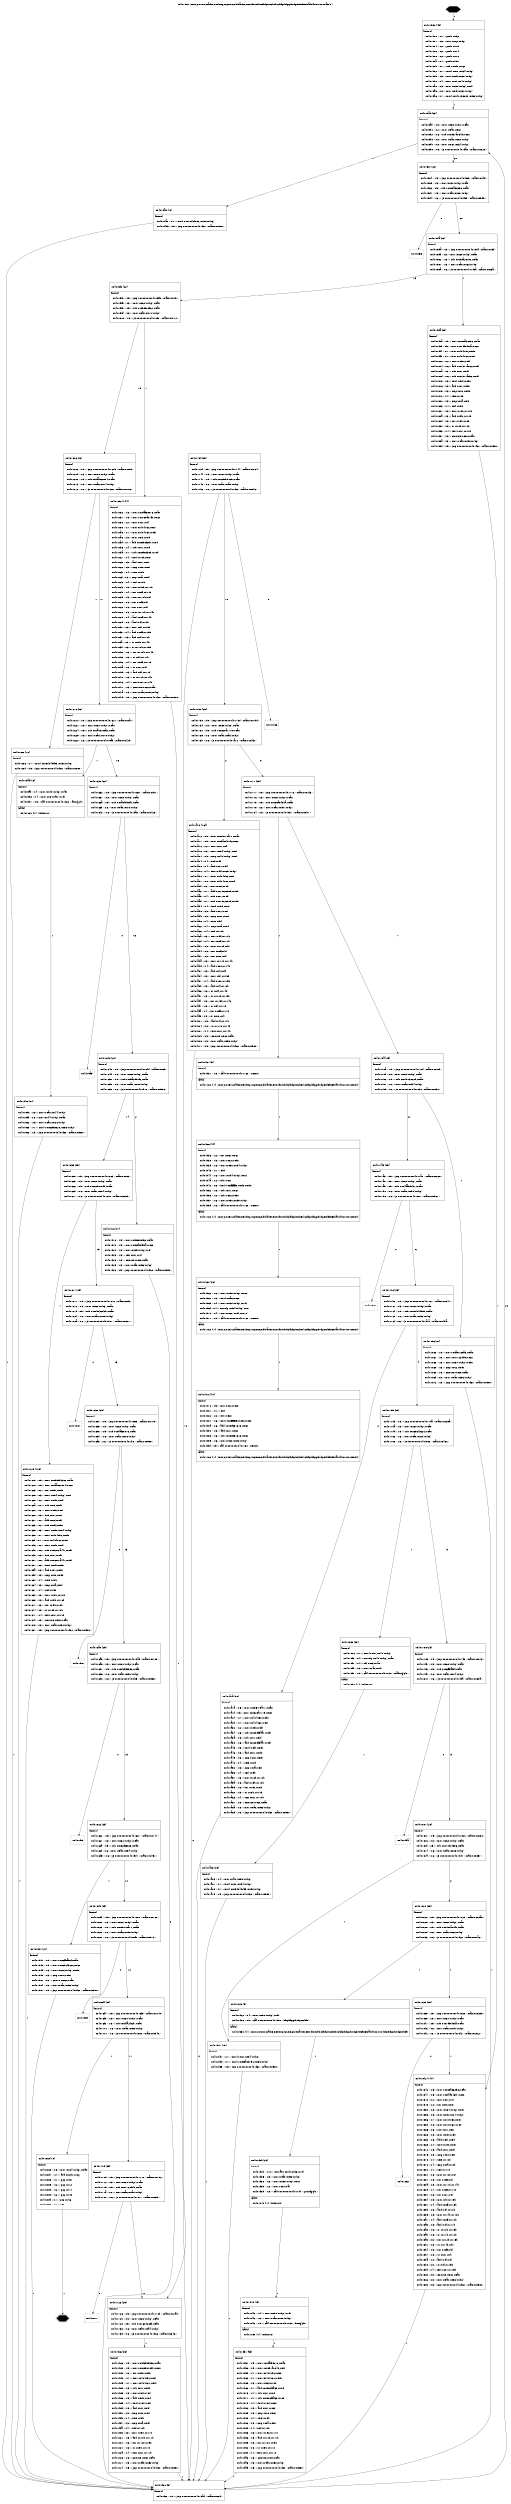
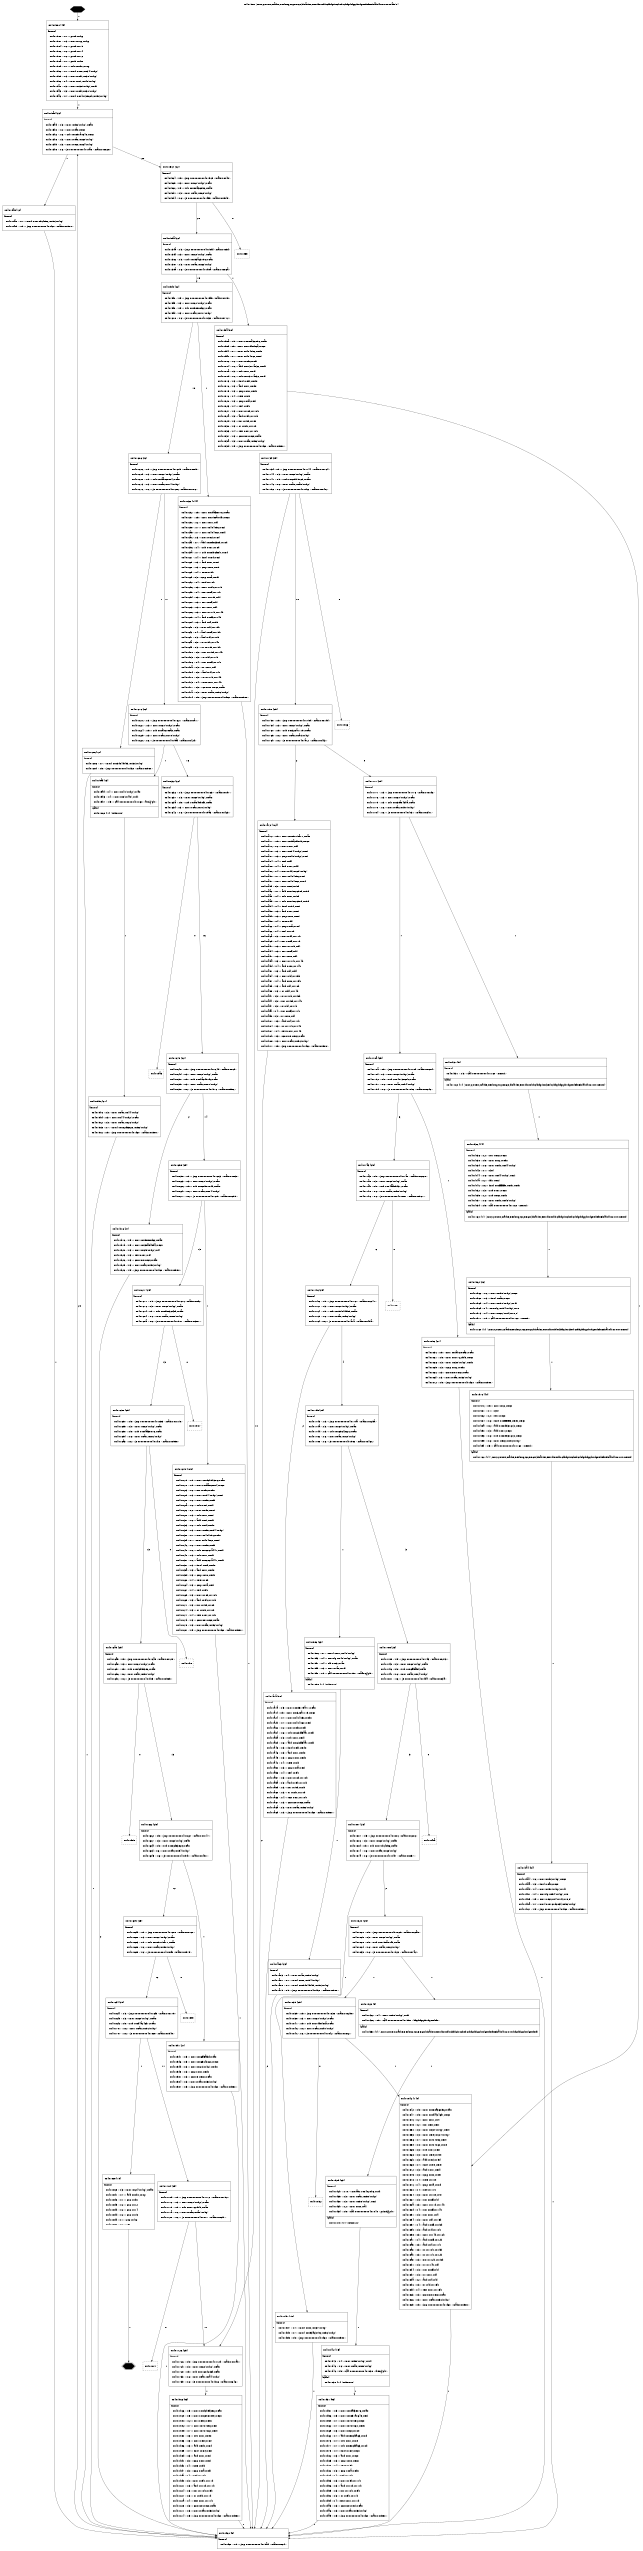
node "0x401ba4 [34]": added
